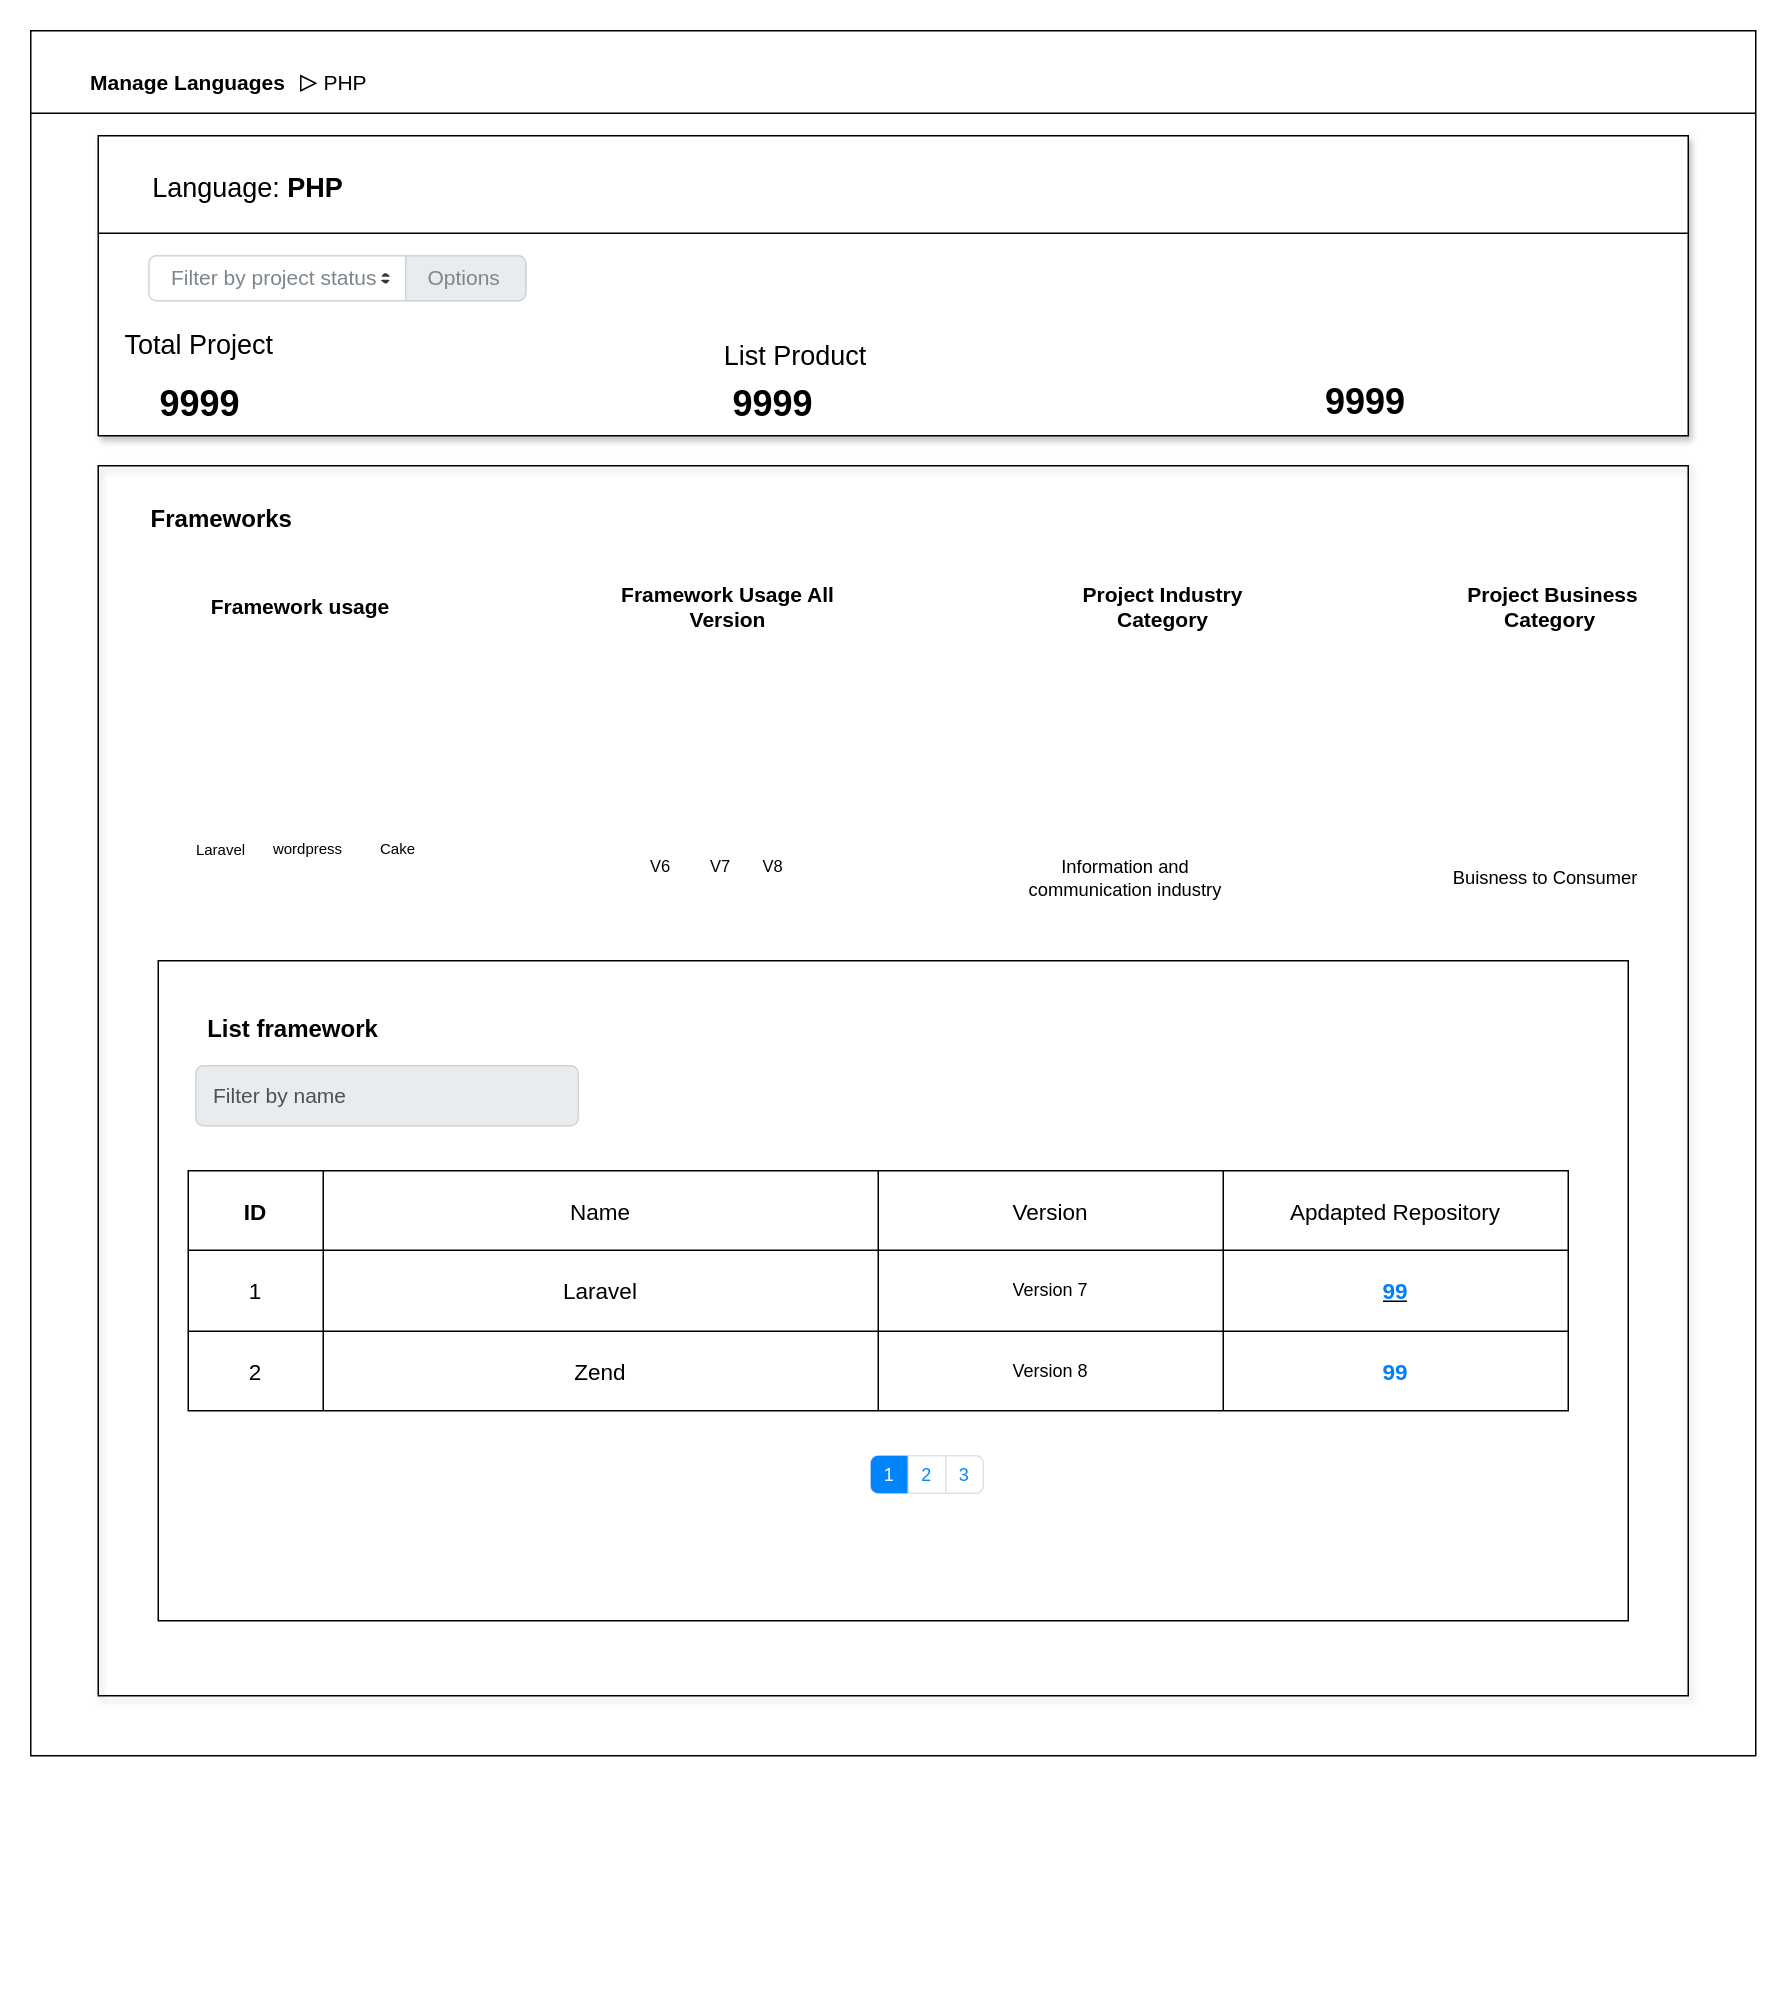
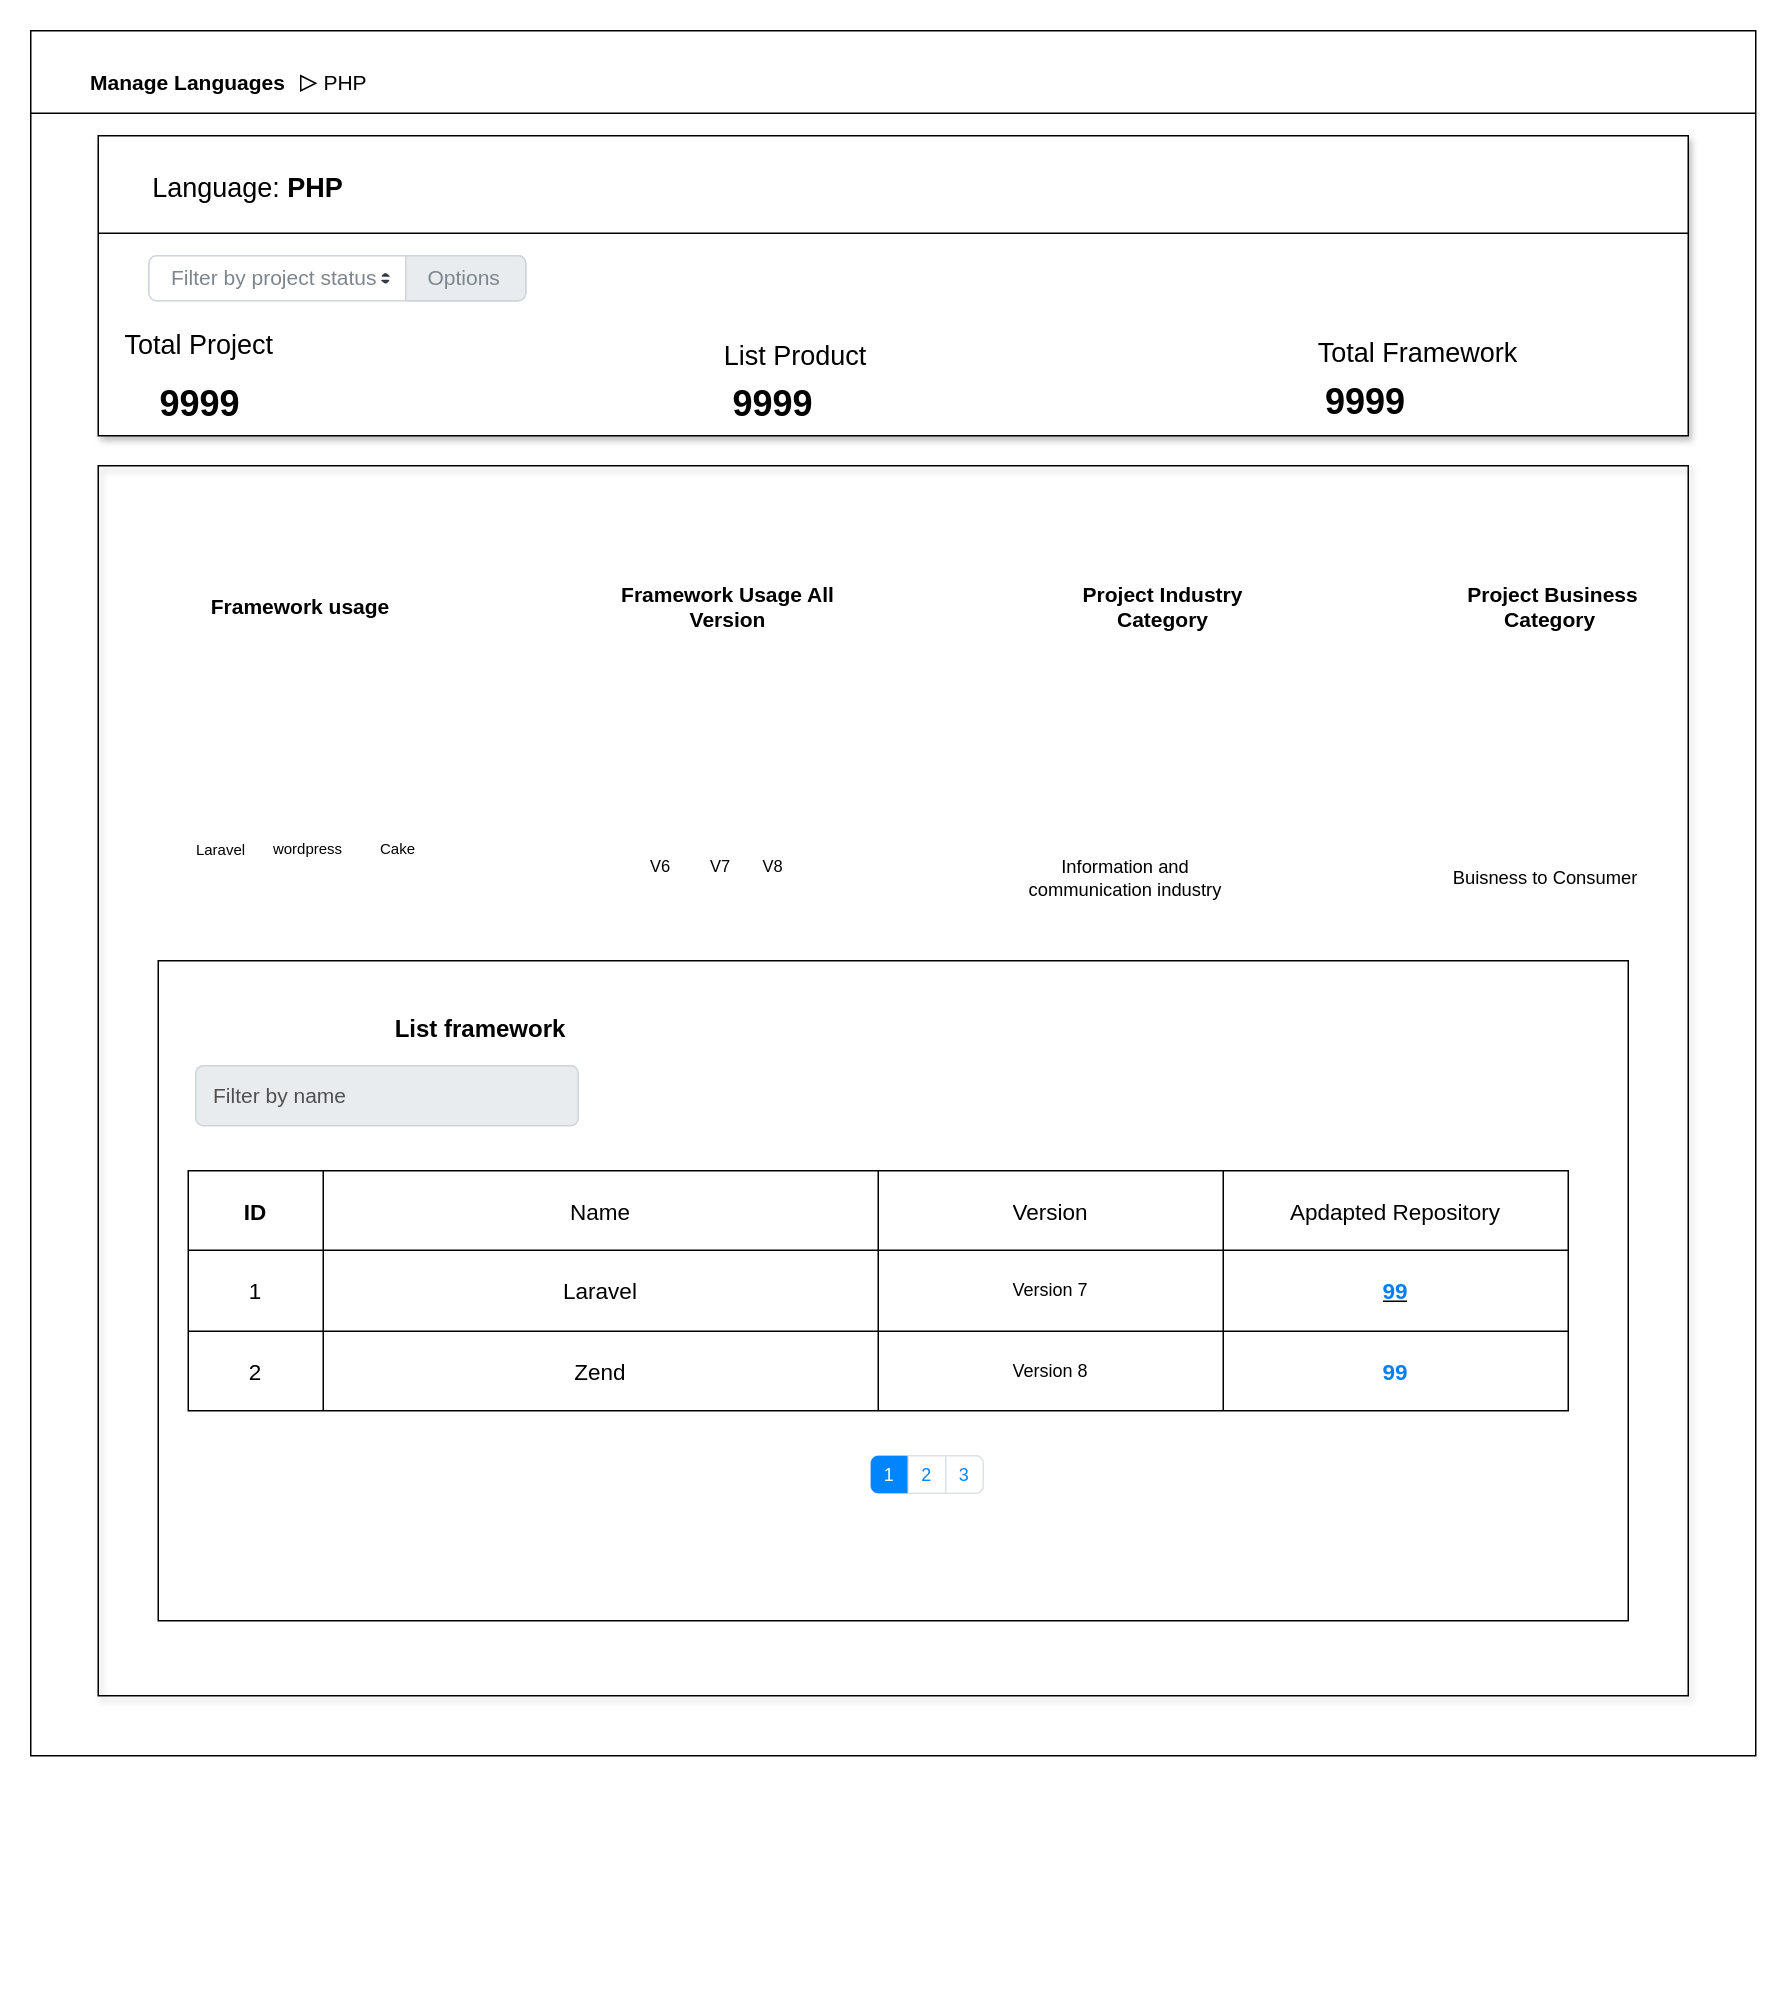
node "Total Framework": added
node "Frameworks": removed
node "List framework": moved (293, 1028) -> (481, 1028)
